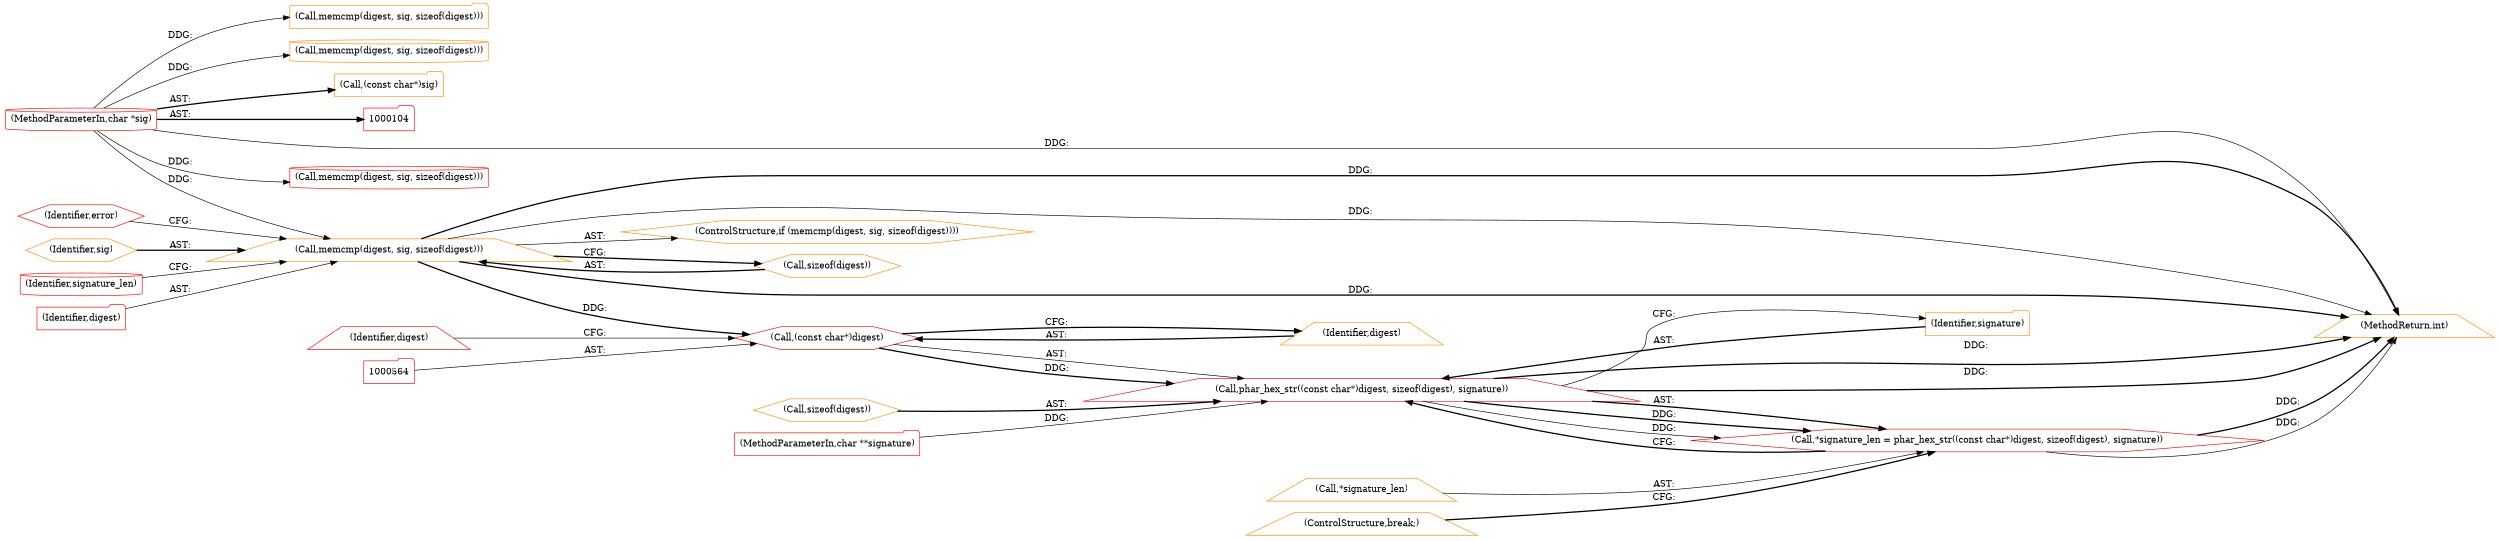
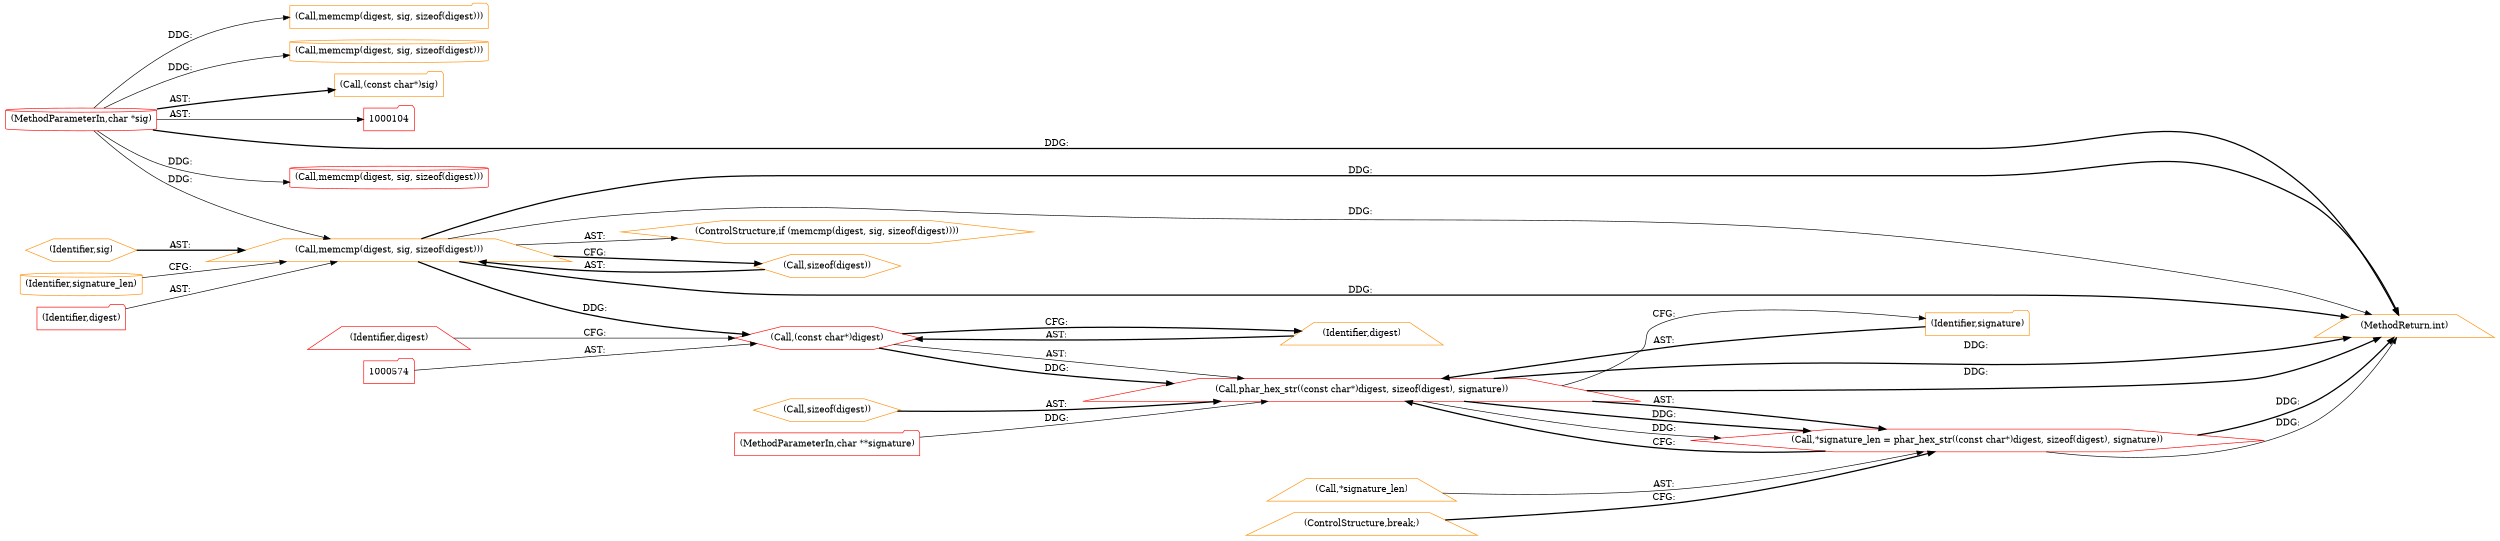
edge "(MethodParameterIn,char *sig)" -> "1000104": style bold -> solid
edge "(MethodParameterIn,char *sig)" -> "(MethodReturn,int)": style solid -> bold
node "(Identifier,error)": removed
node "(Identifier,signature_len)": color red -> darkorange
node "1000564": label "1000564" -> "1000574"
